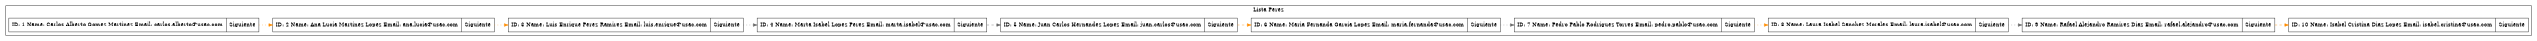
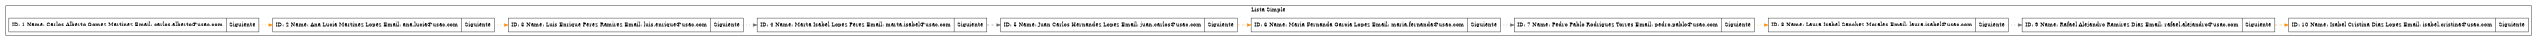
cluster "Lista Perez": label "Lista Perez" -> "Lista Simple"
